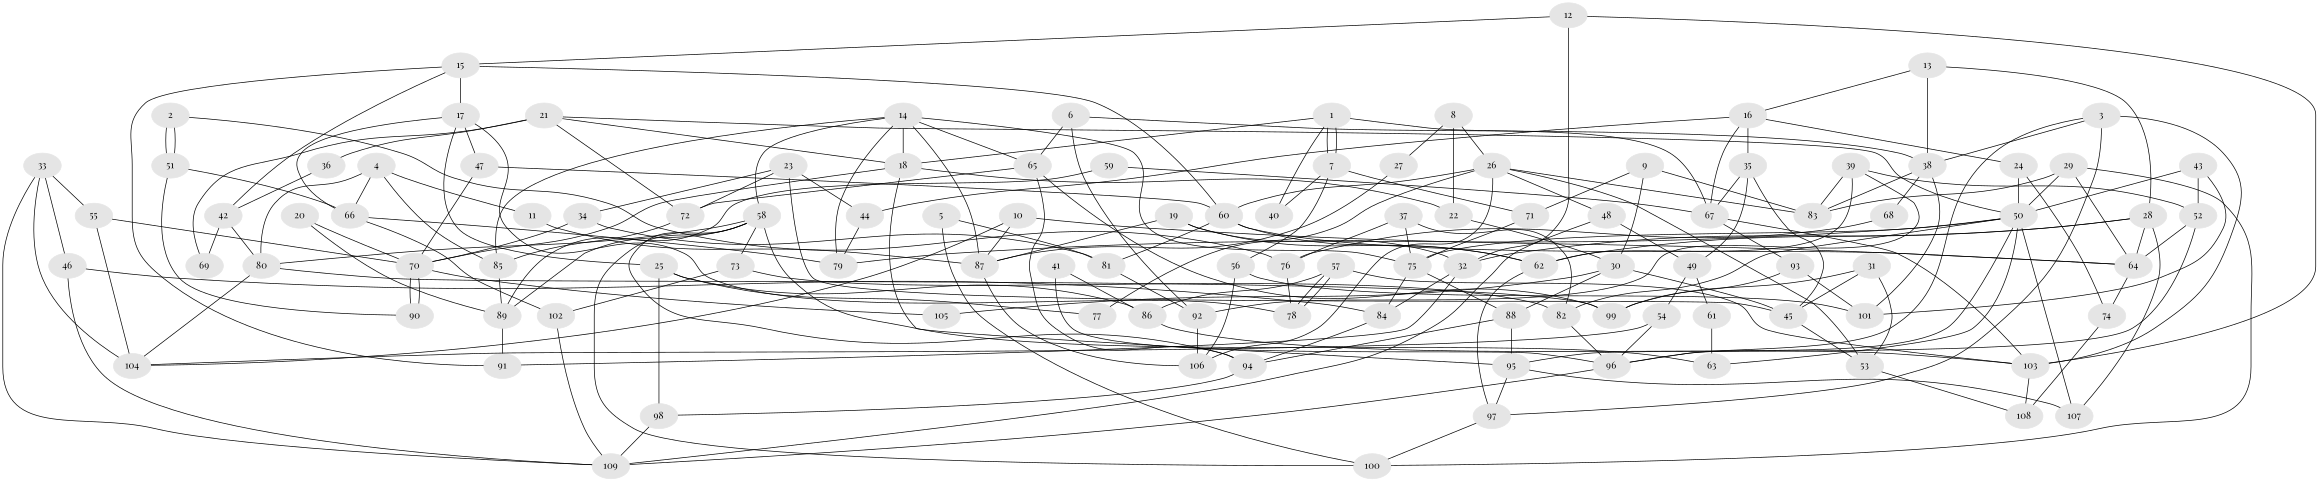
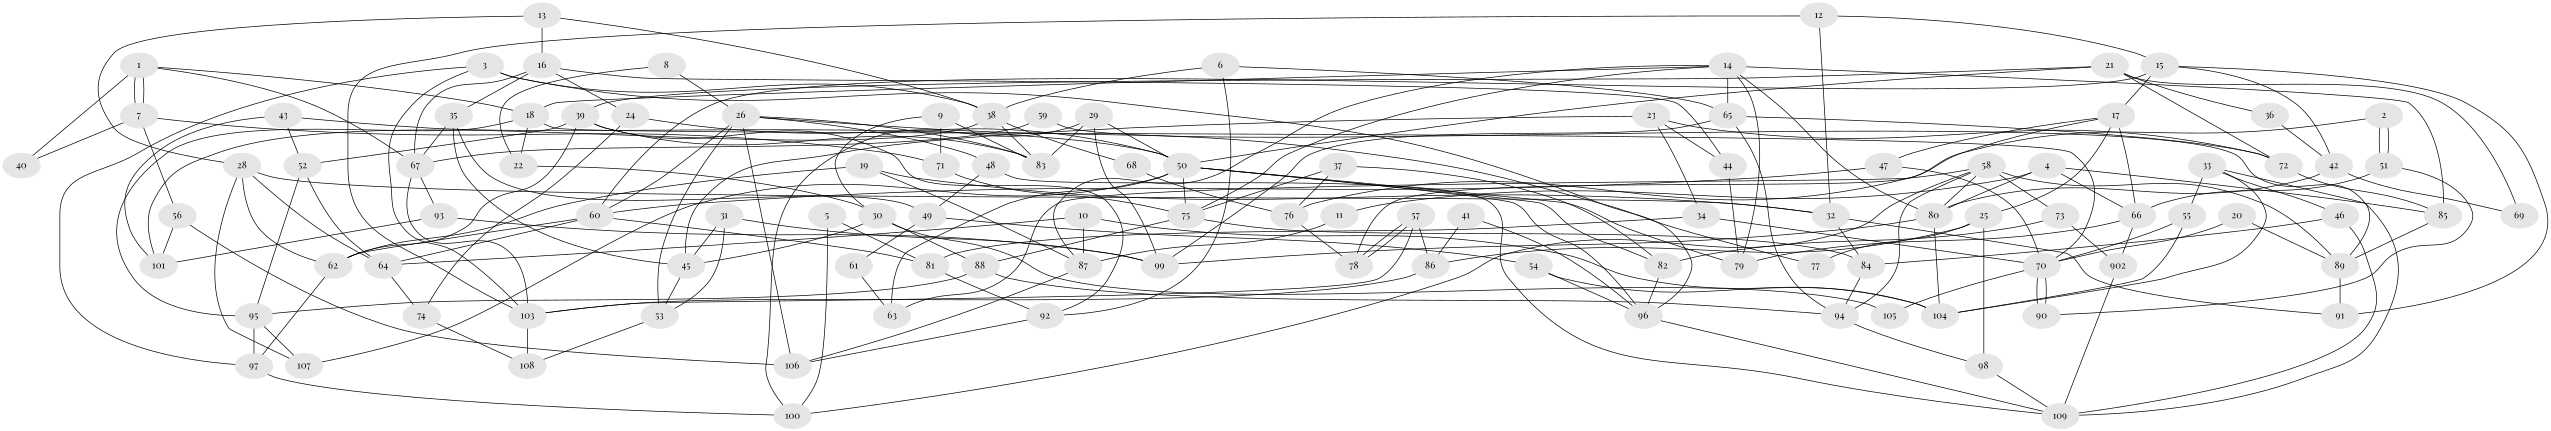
edge "14" -- "58": now "14" -- "80"
edge "21" -- "18": now "21" -- "39"
node "27": removed
edge "29" -- "64": now "29" -- "99"
node "102": label "102" -> "902"
